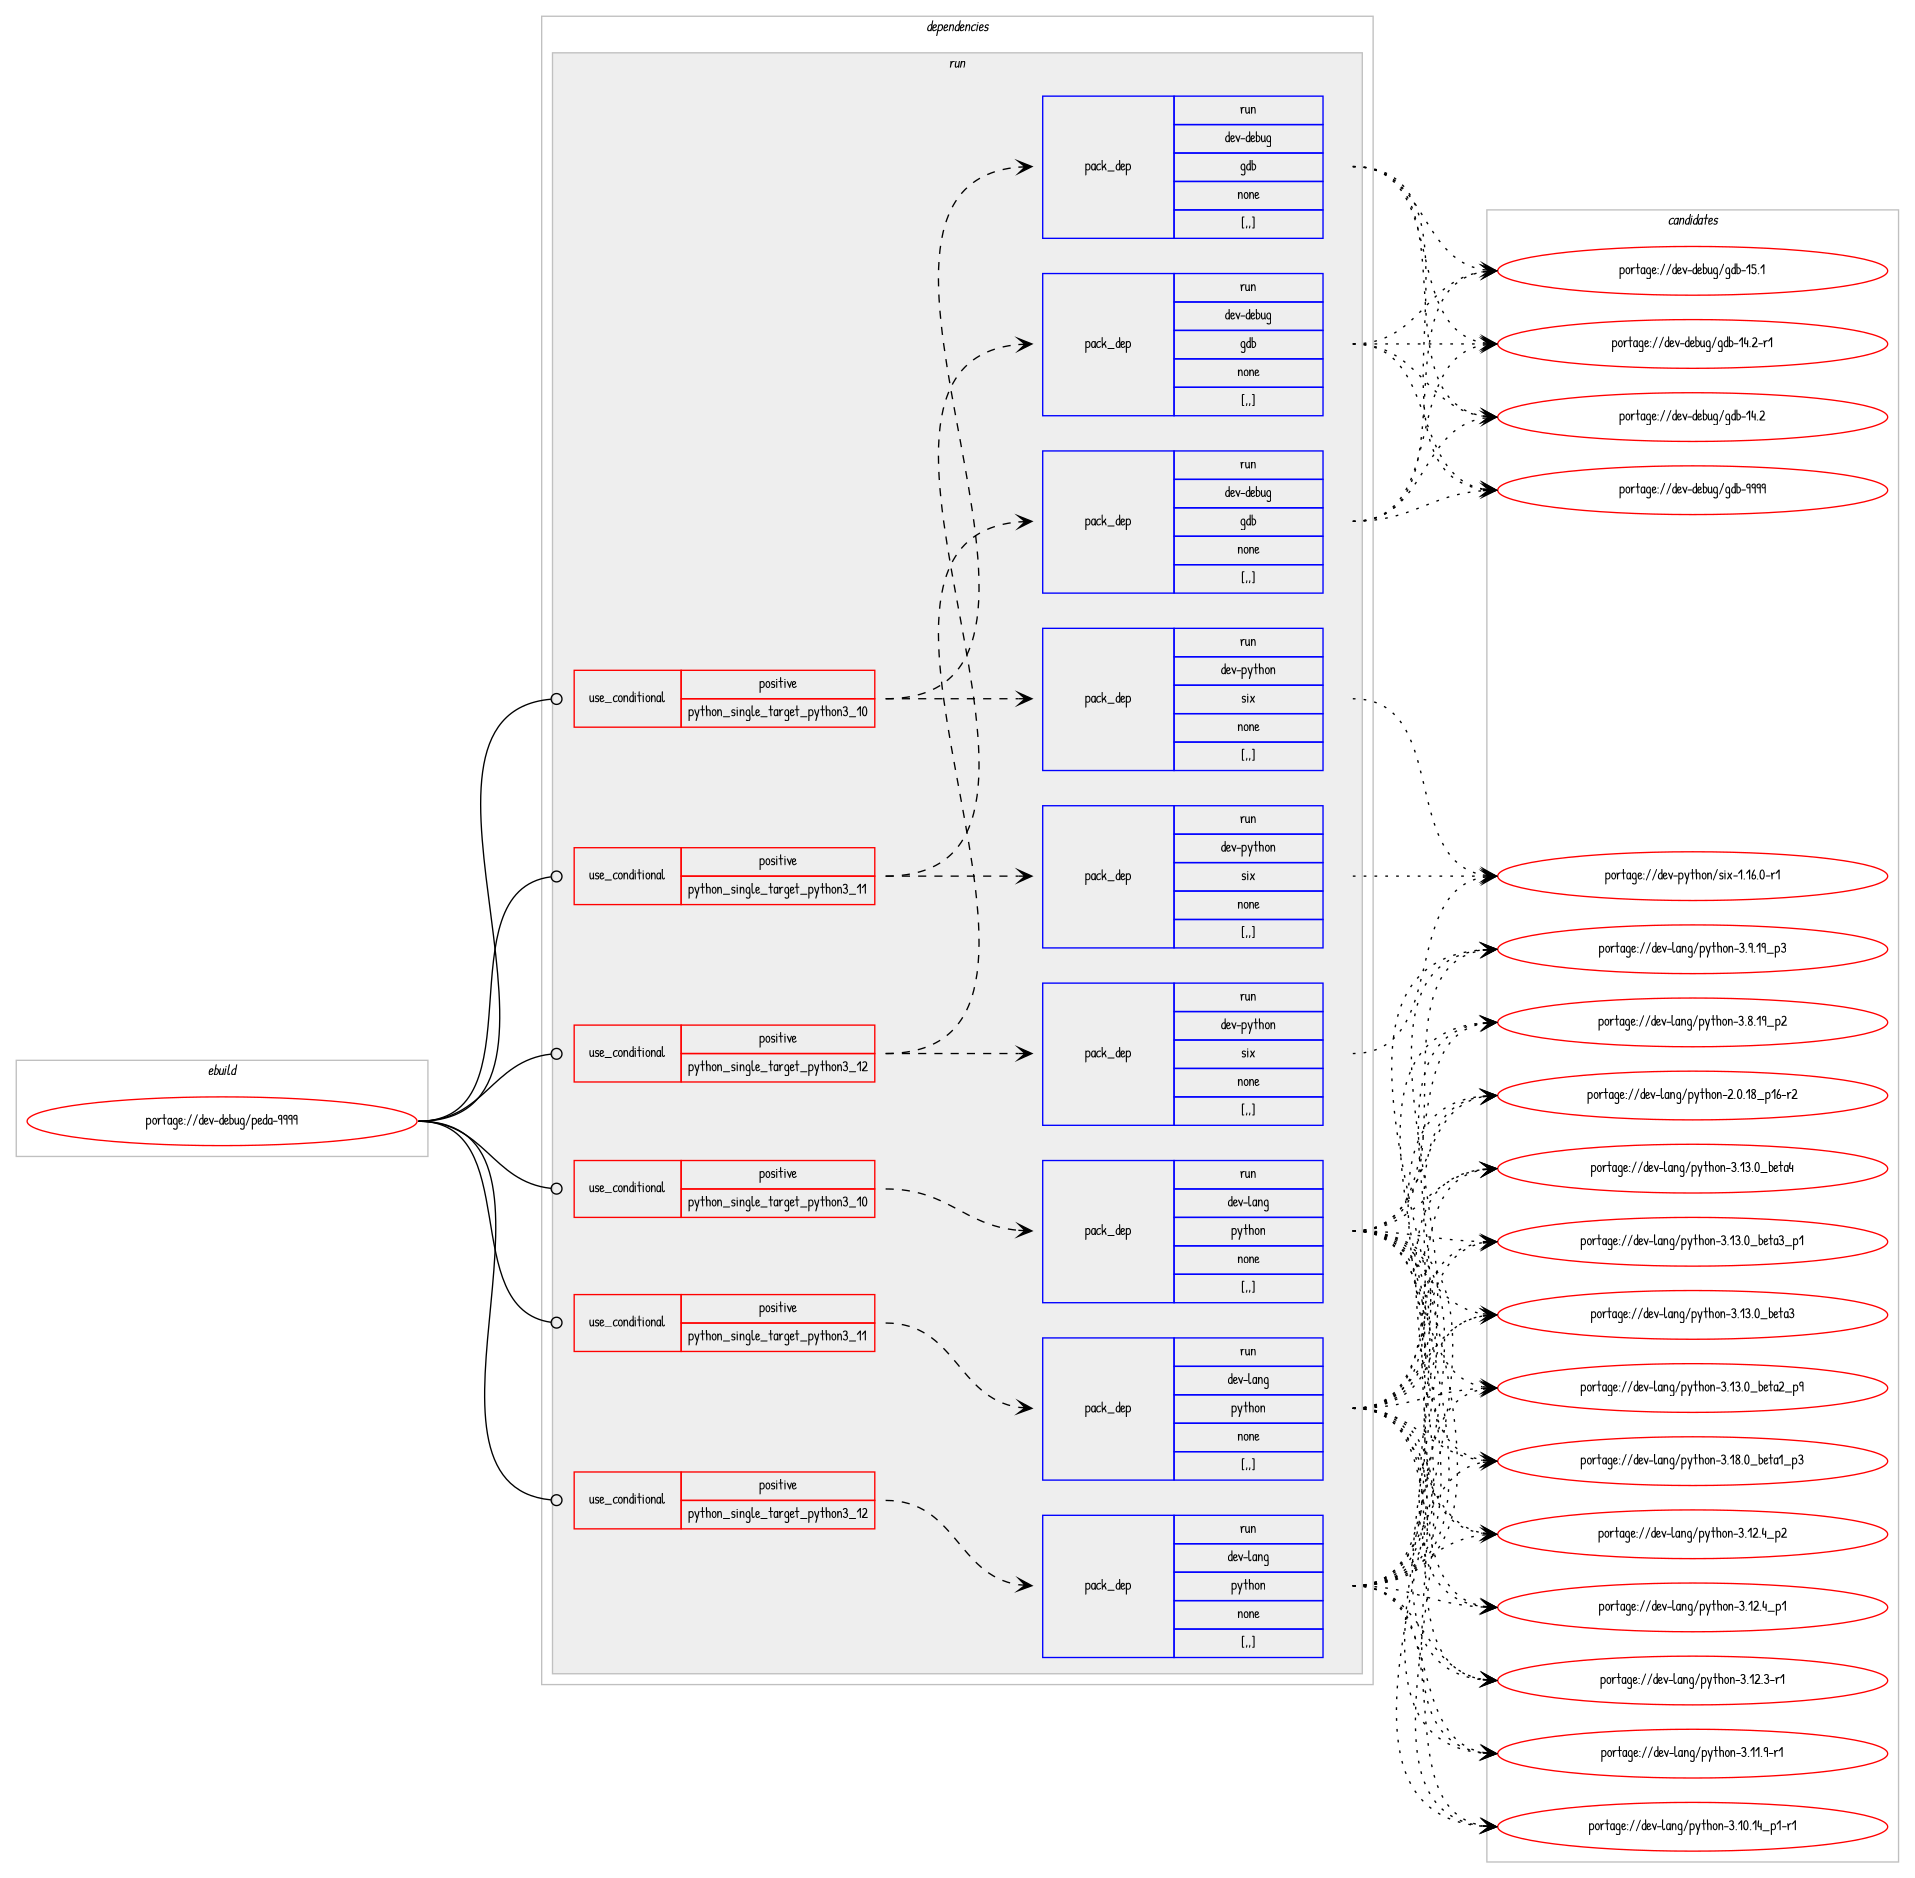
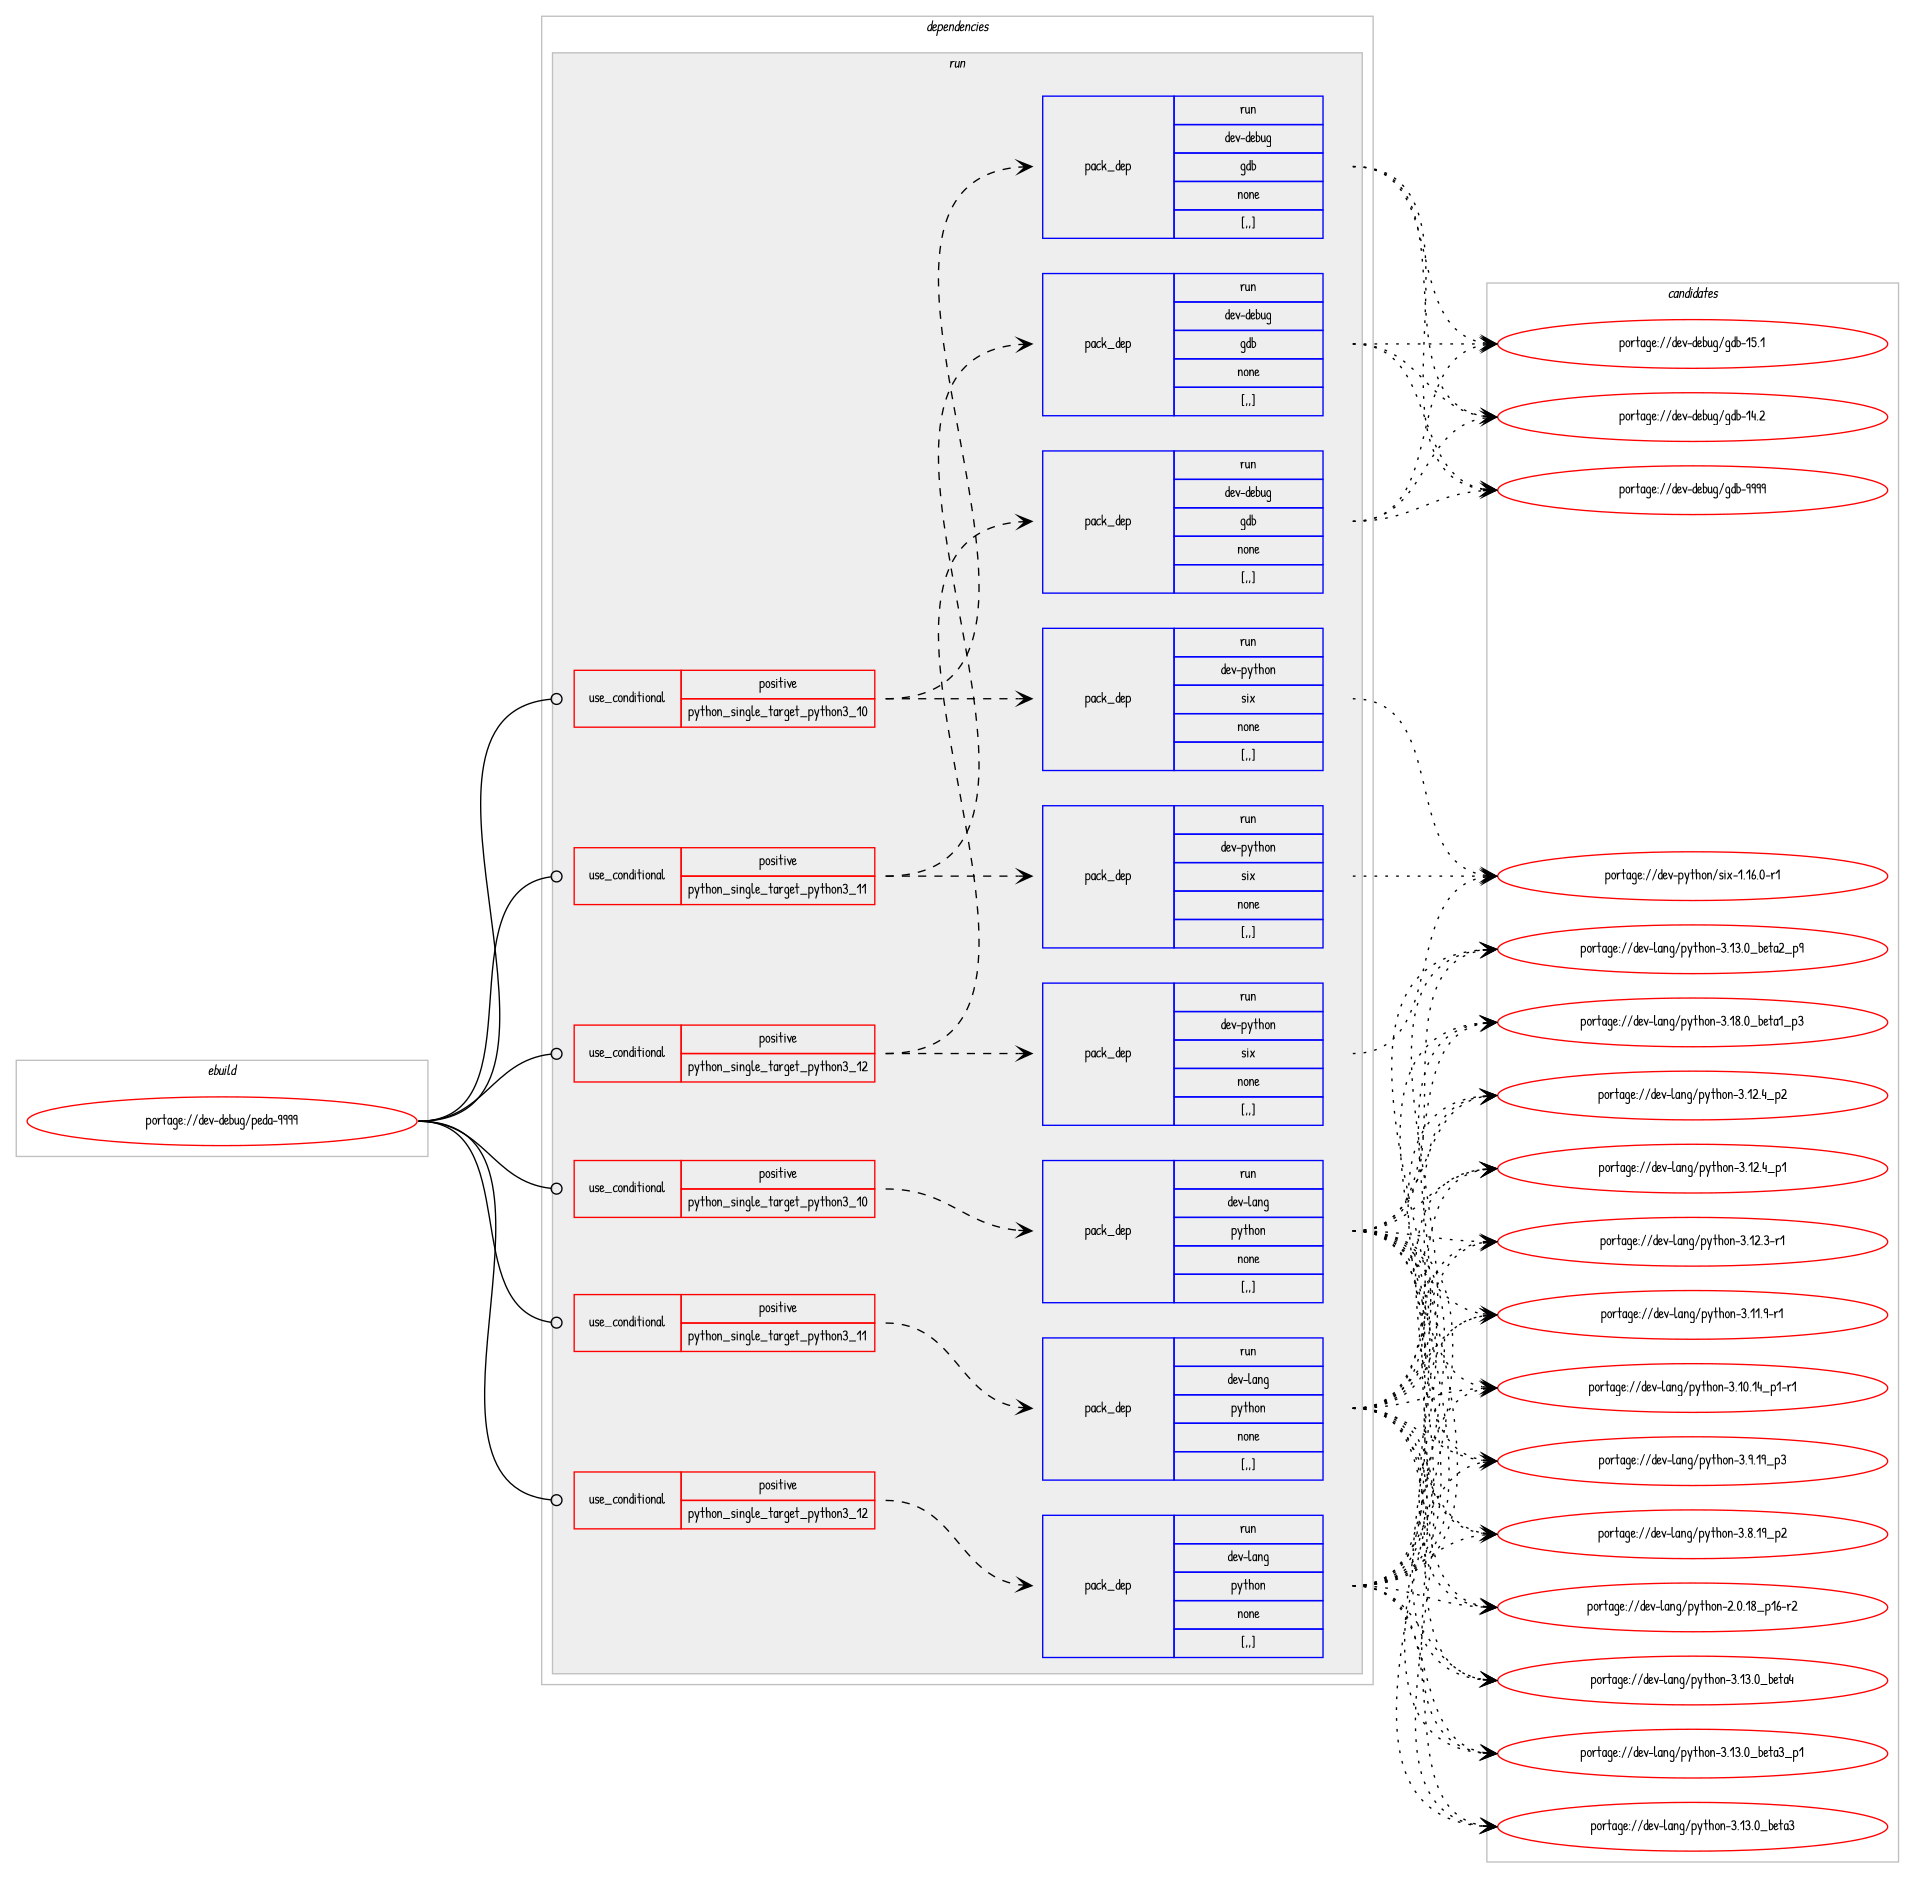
node "portage://dev-debug/gdb-14.2-r1": removed
